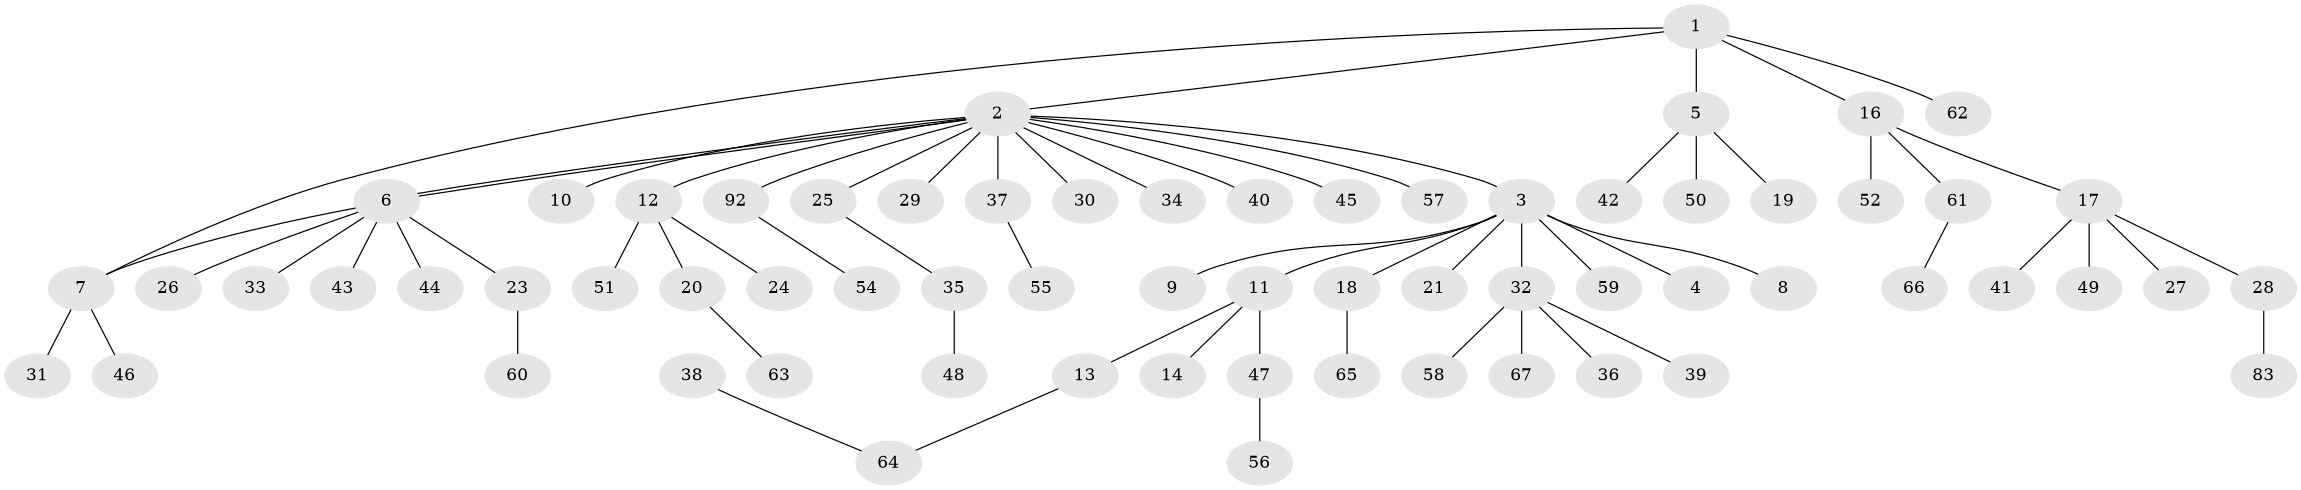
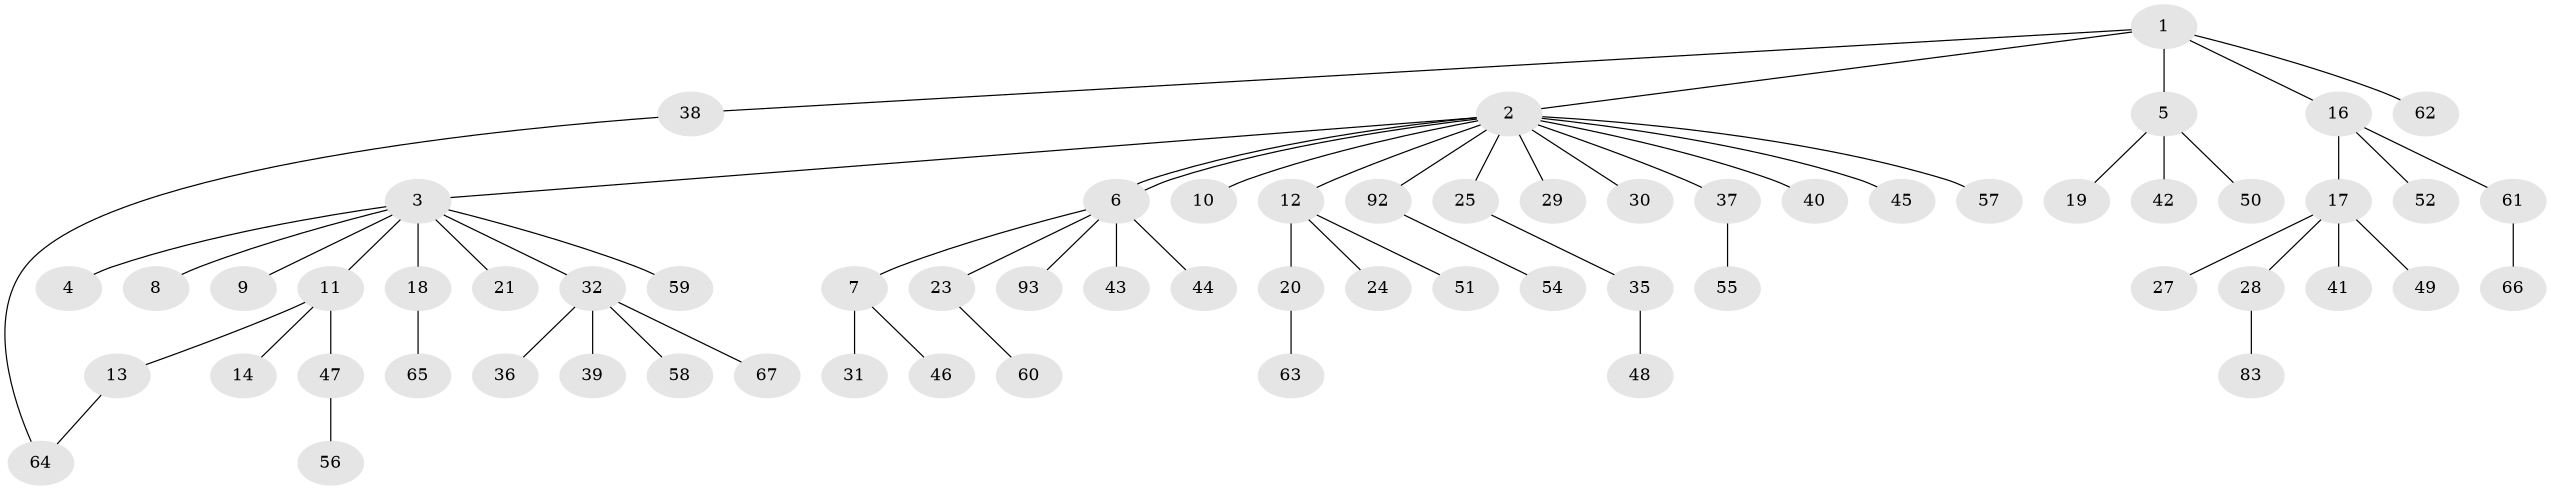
edge "1" -- "7": now "1" -- "38"
node "34": removed
node "26": removed
node "33": label "33" -> "93"
